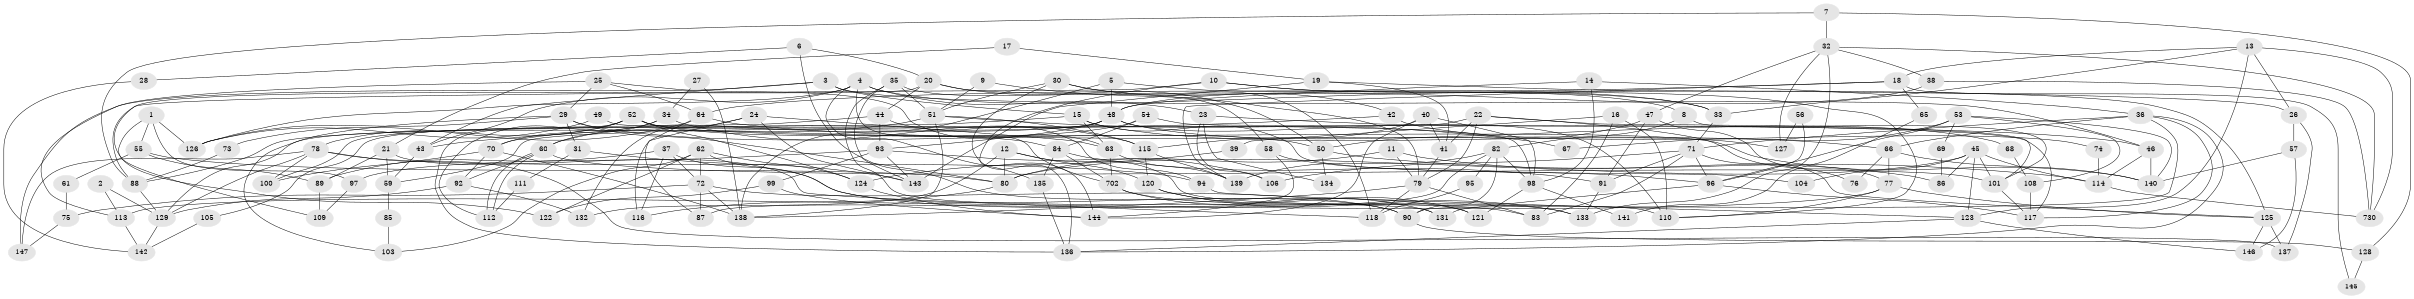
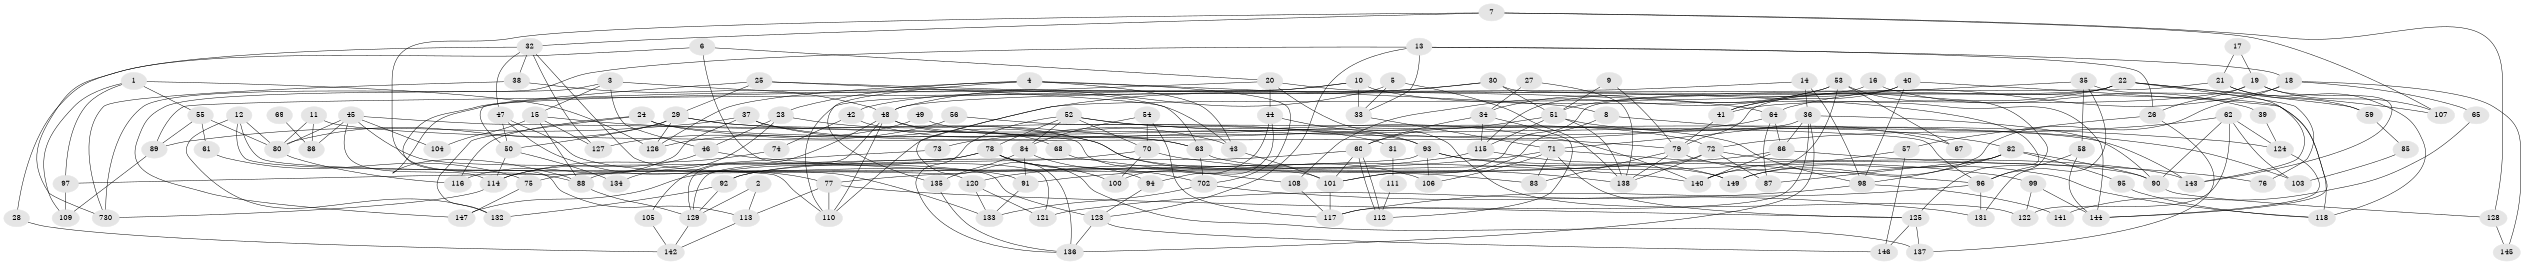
node "107": added
edge "53" -- "69": now "53" -- "34"
edge "31" -- "143": removed
edge "16" -- "83": removed
edge "43" -- "59": now "43" -- "101"
node "139": label "139" -> "149"
